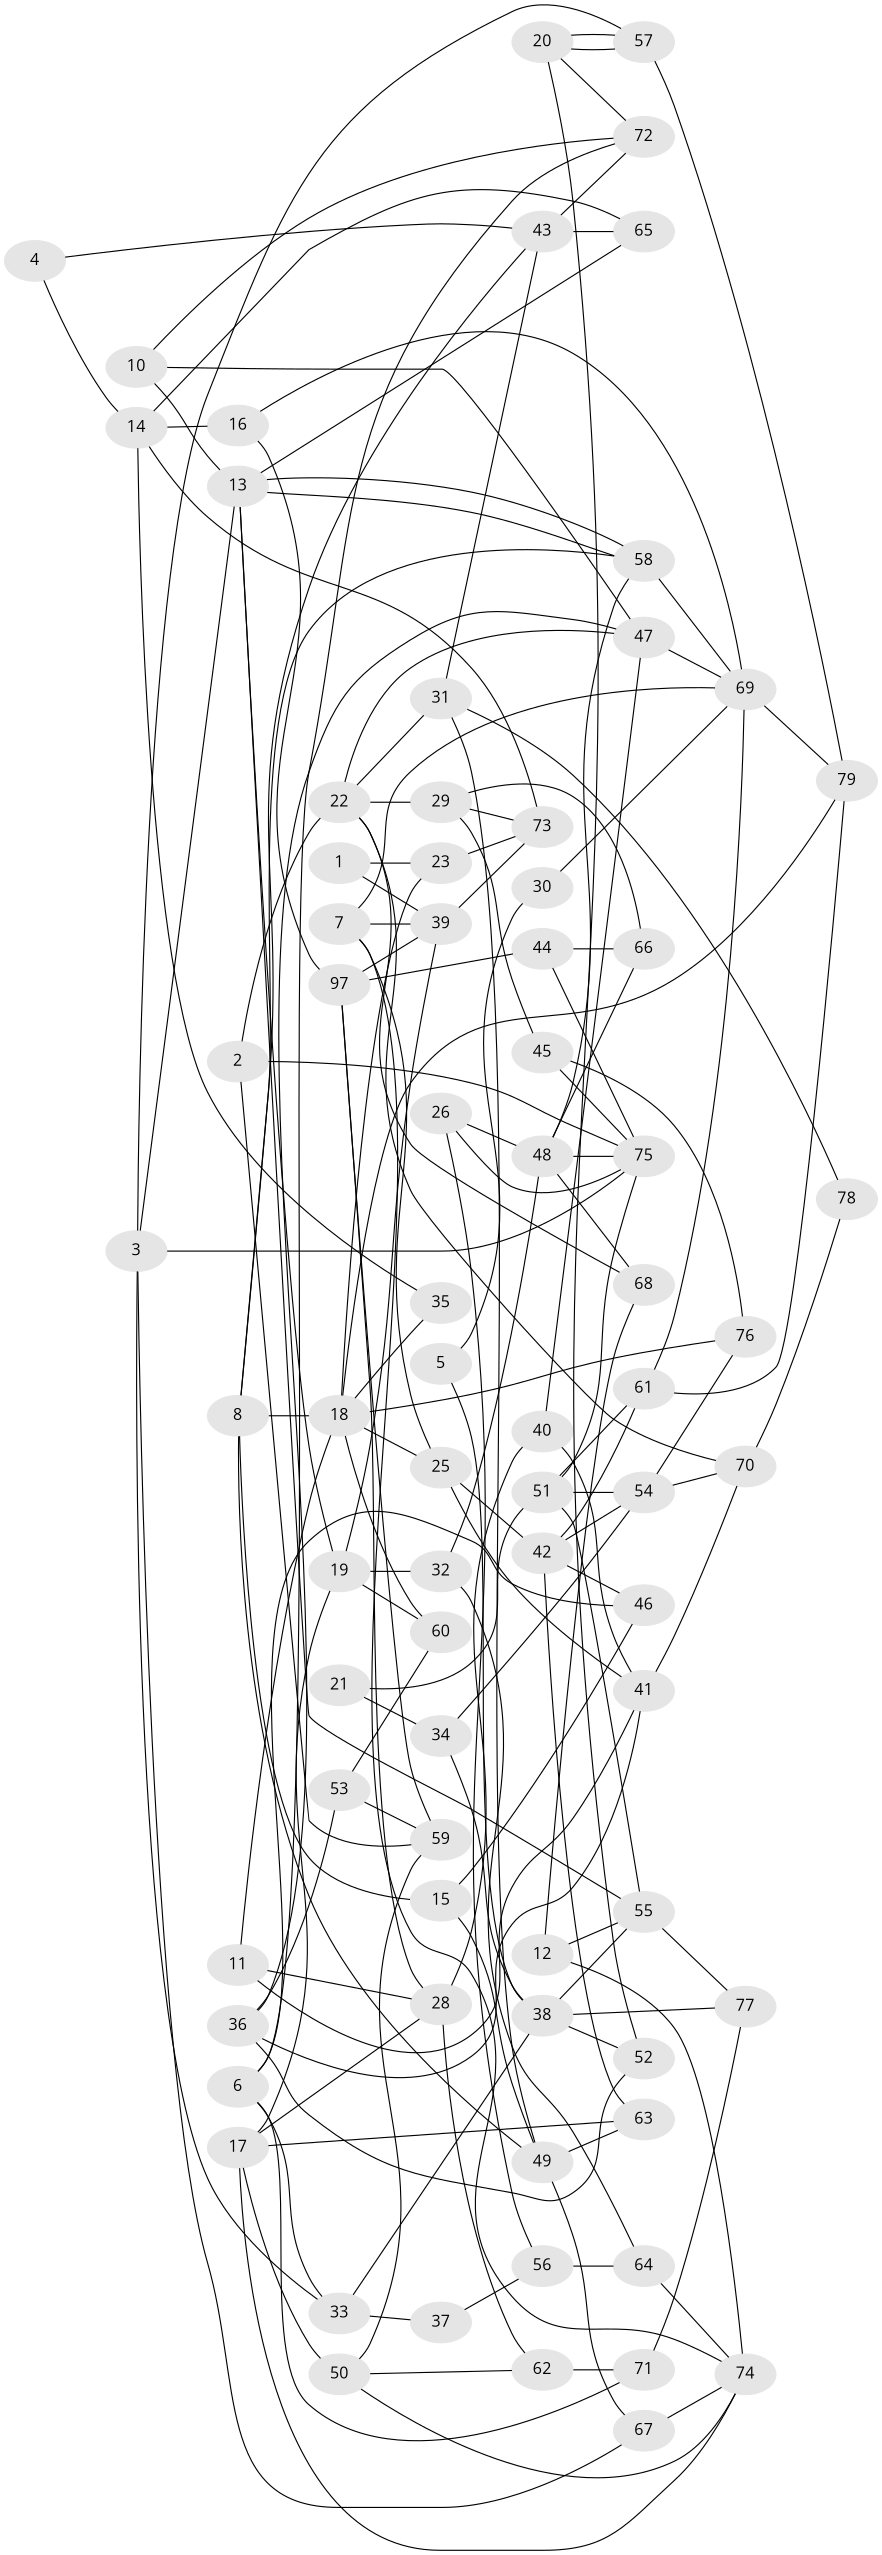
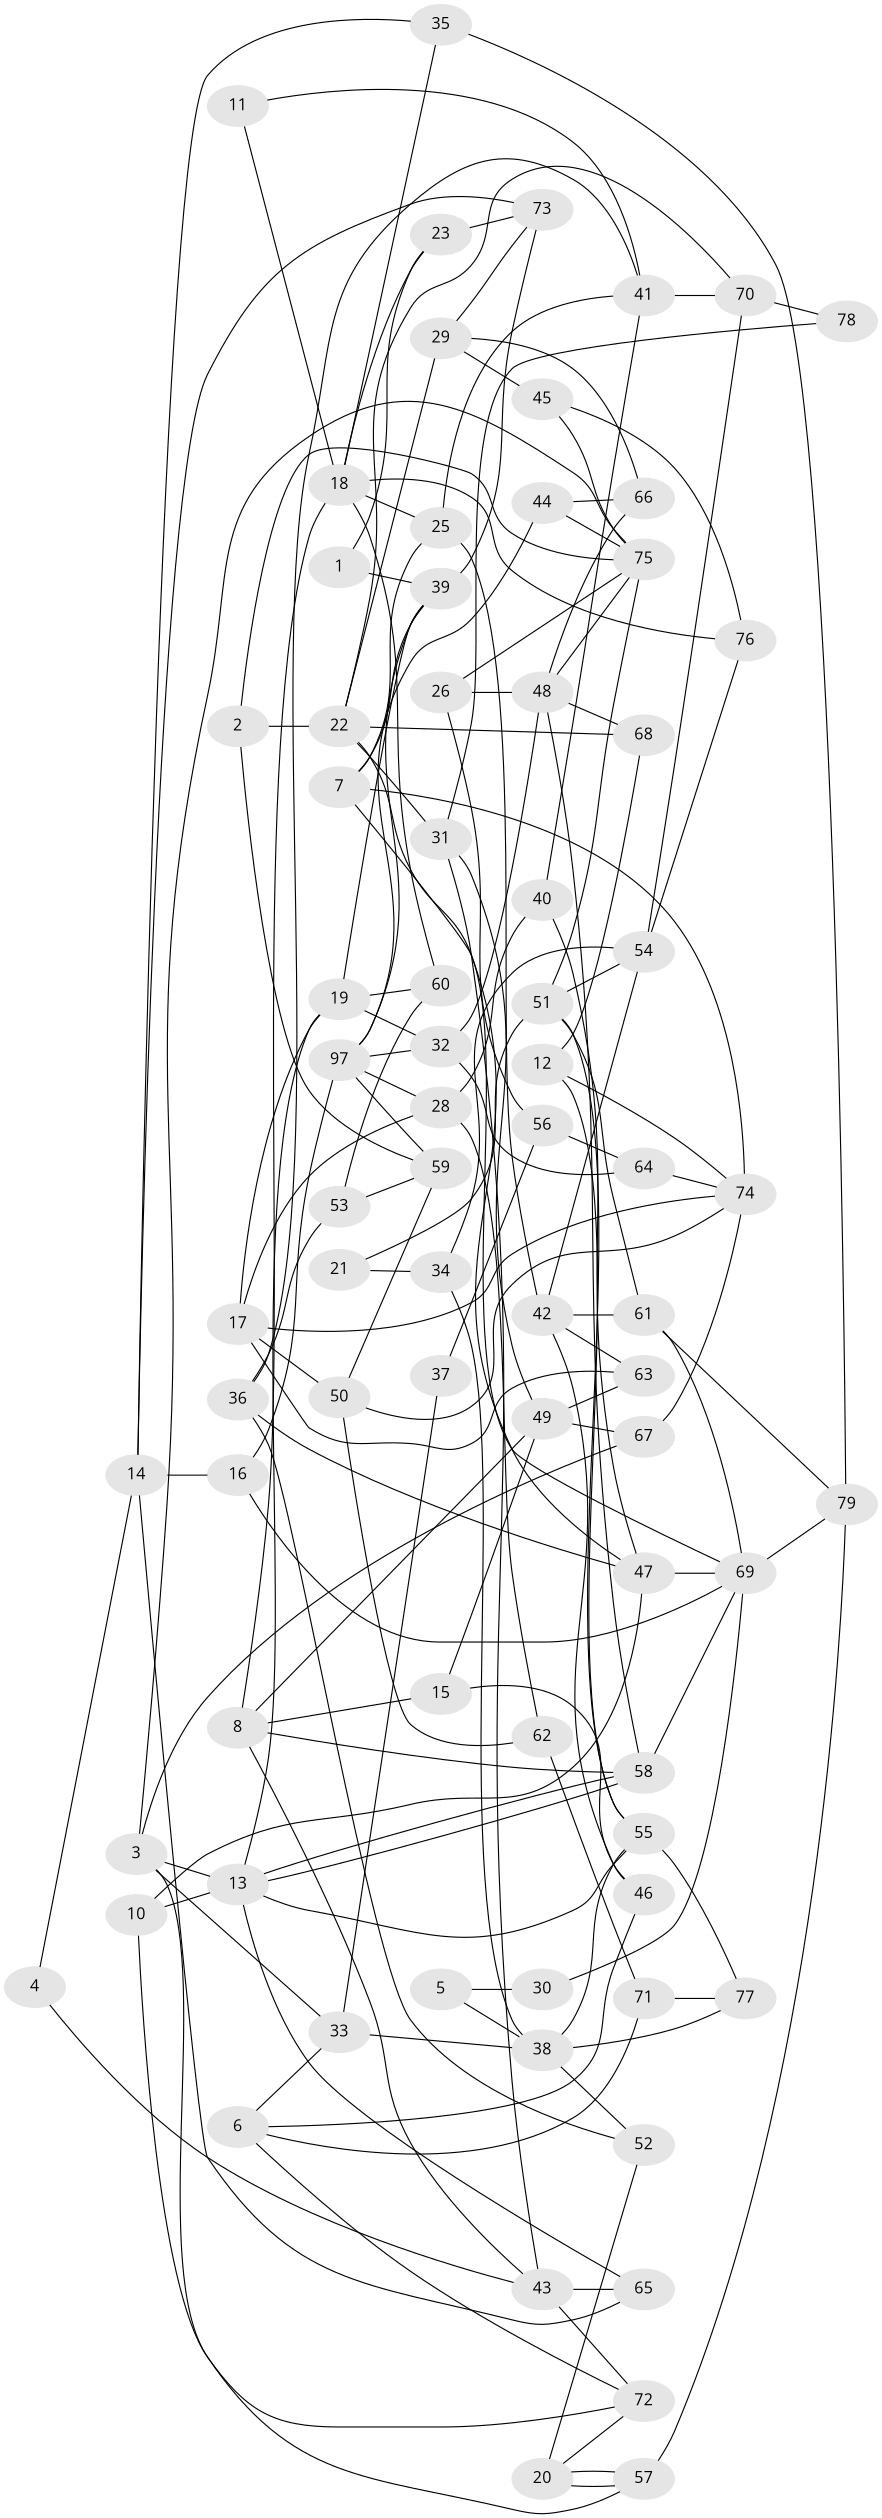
edge "79" -- "18": now "79" -- "35"
edge "32" -- "97": added
edge "11" -- "28": removed
